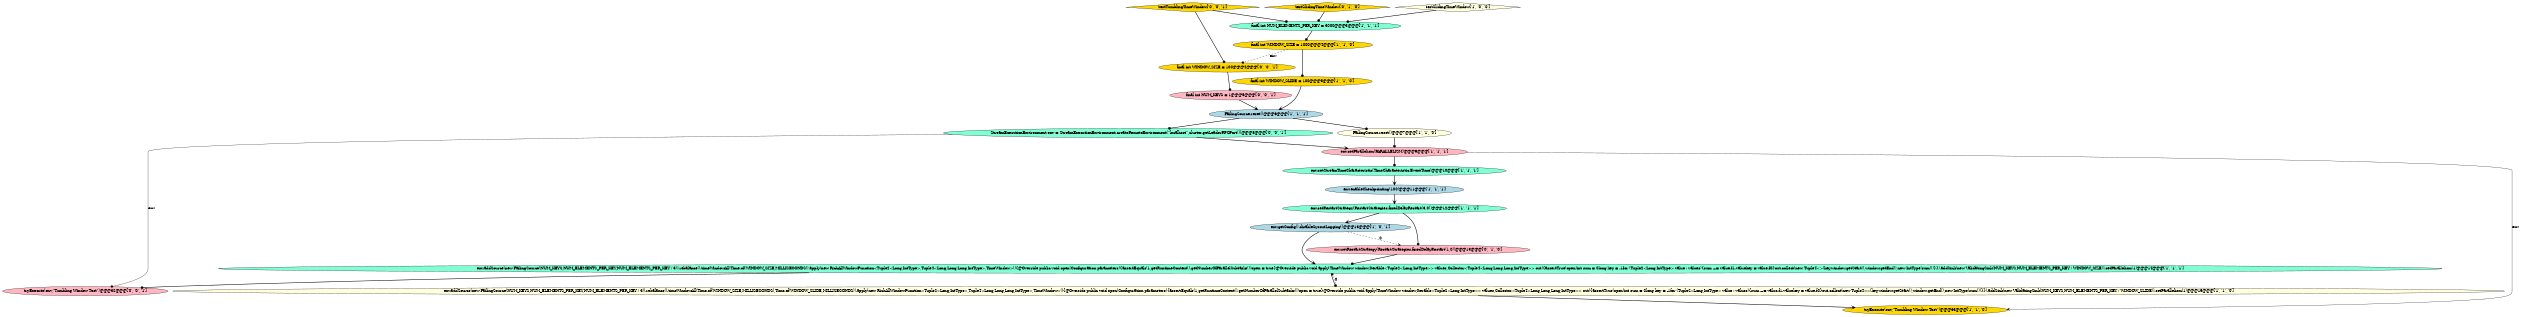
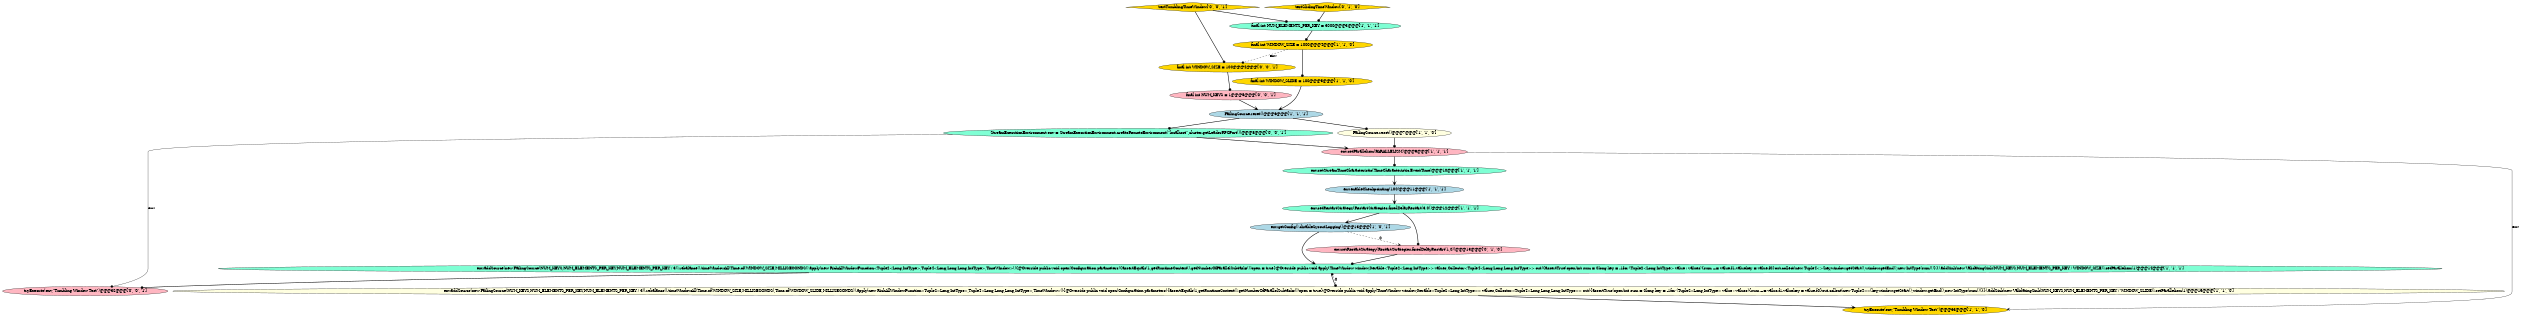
node "testSlidingTimeWindow['1', '0', '0']": removed
